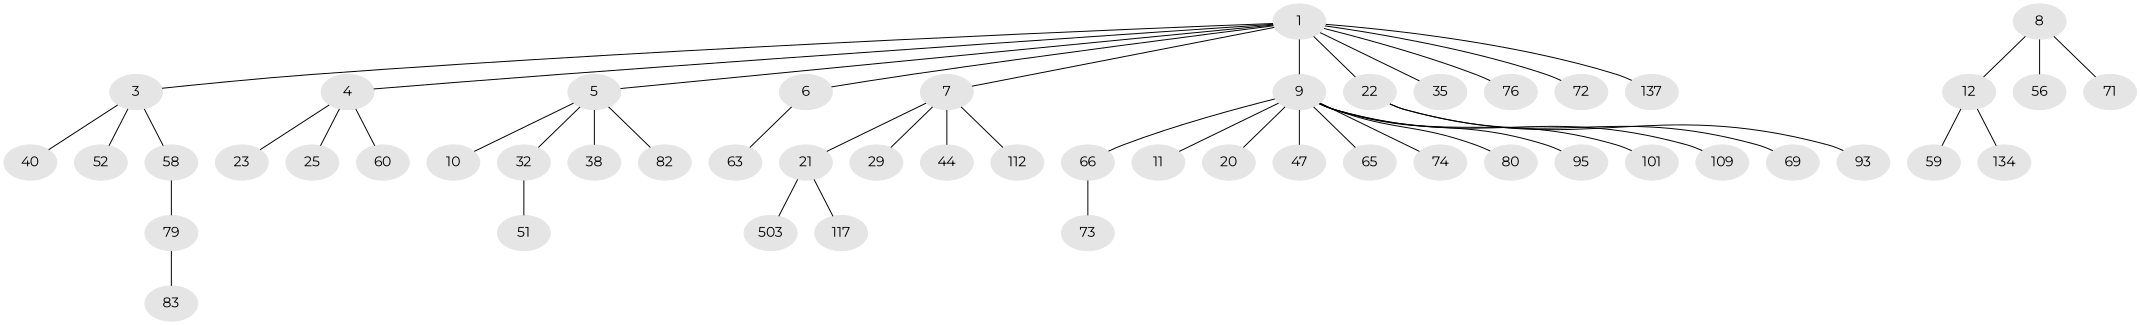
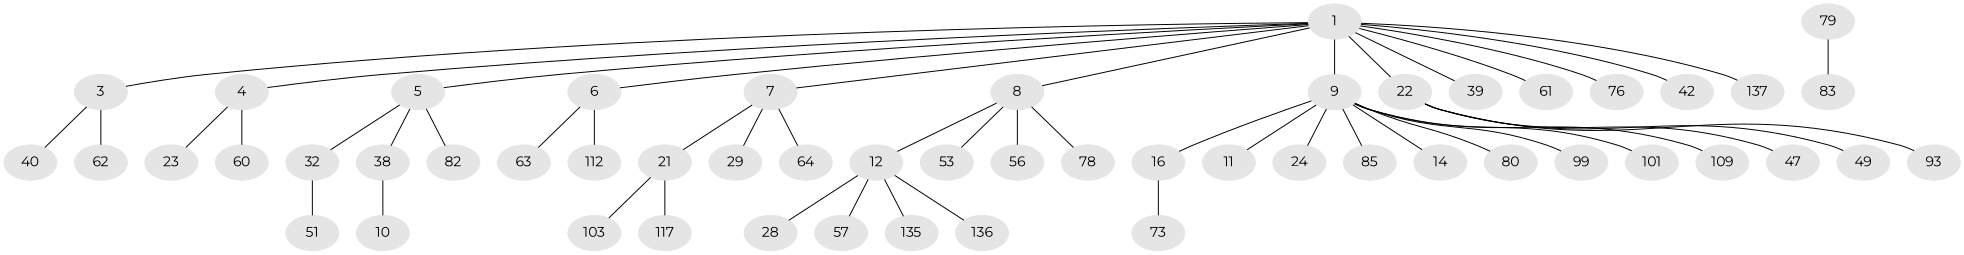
edge "1" -- "8": added
node "35": label "35" -> "39"
node "61": added
node "72": label "72" -> "42"
node "71": label "71" -> "78"
edge "5" -- "10": now "38" -- "10"
edge "7" -- "112": now "6" -- "112"
edge "9" -- "47": now "22" -- "47"
node "52": label "52" -> "62"
node "58": removed
node "25": removed
node "44": label "44" -> "64"
node "53": added
node "66": label "66" -> "16"
node "20": label "20" -> "24"
node "65": label "65" -> "85"
node "74": label "74" -> "14"
node "95": label "95" -> "99"
node "69": label "69" -> "49"
node "59": label "59" -> "57"
node "134": label "134" -> "135"
node "28": added
node "503": label "503" -> "103"
node "136": added
